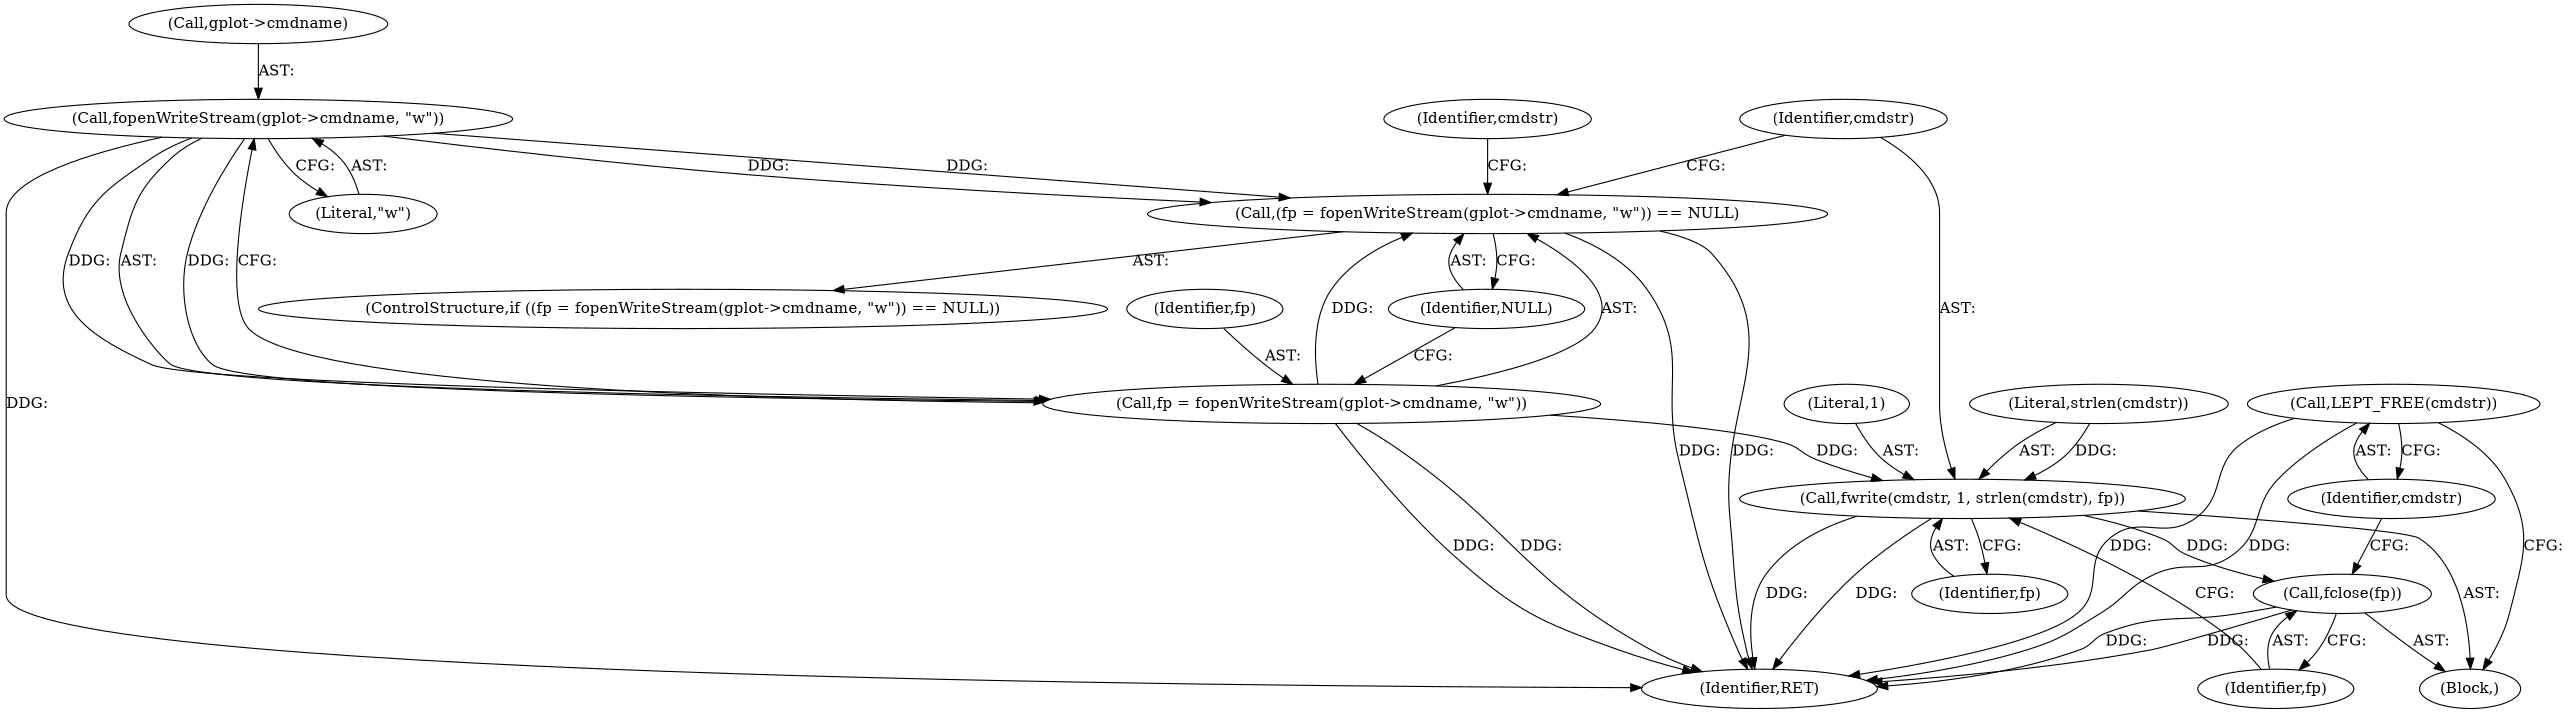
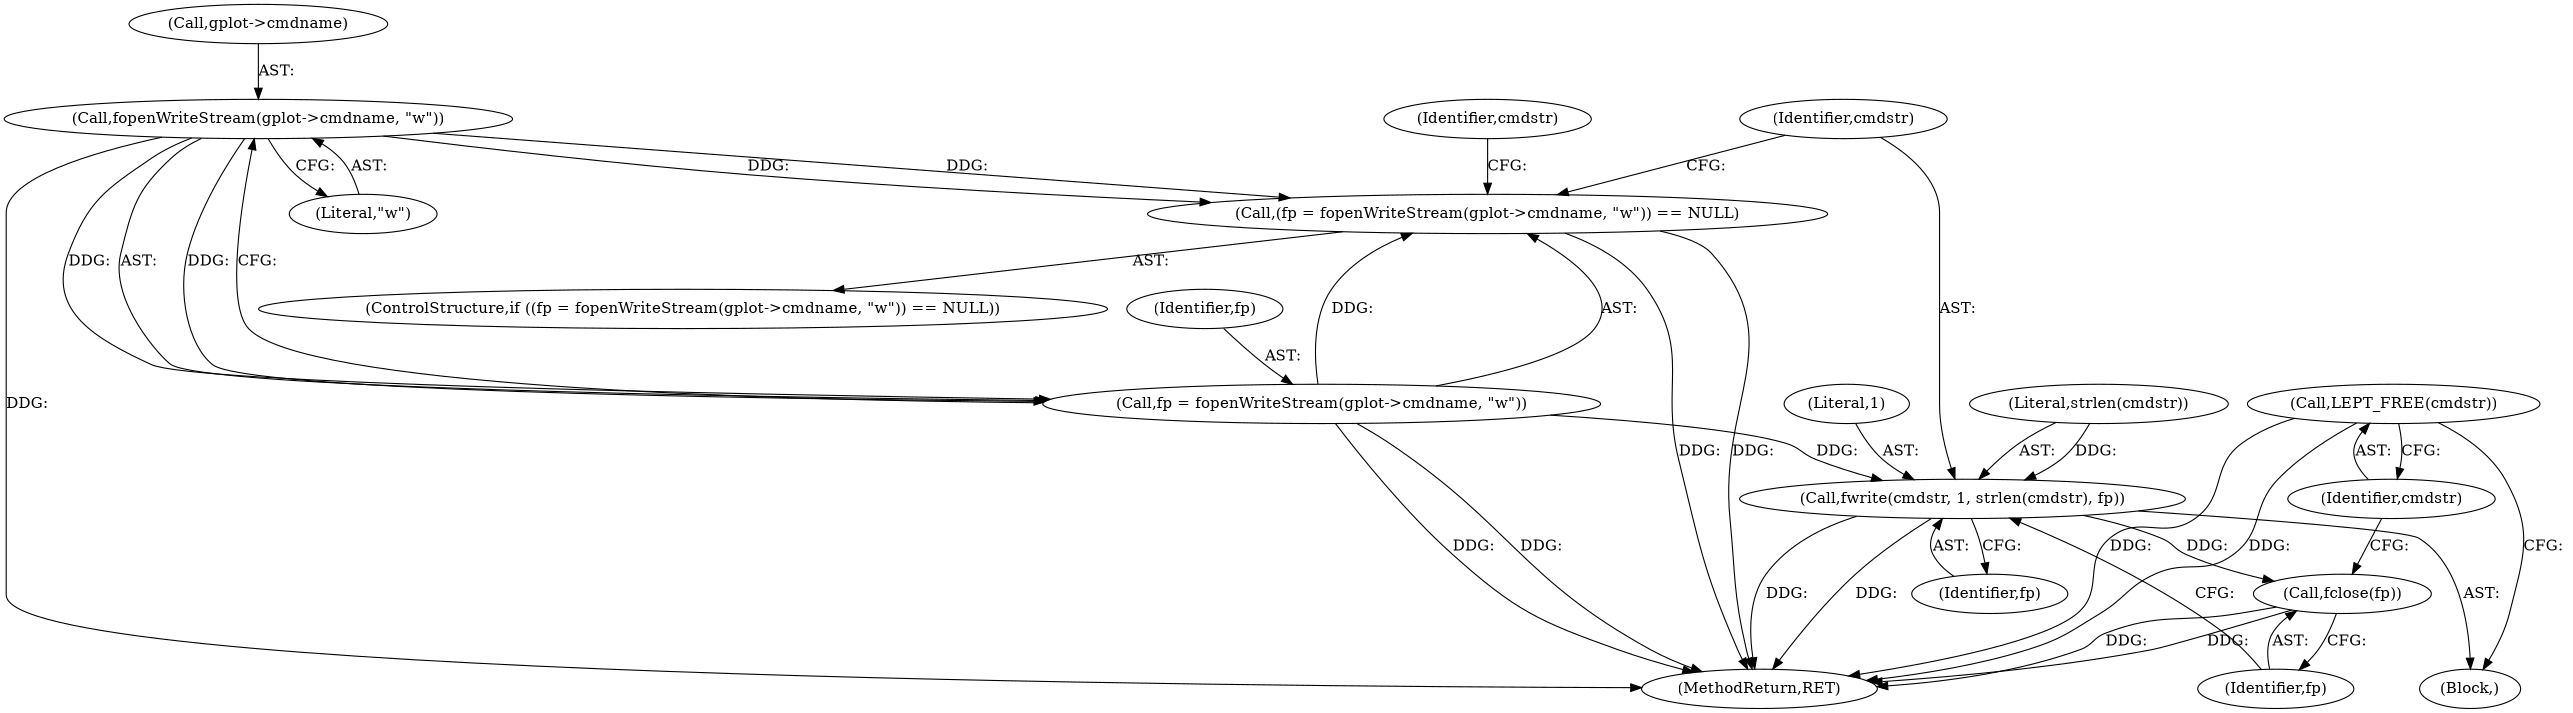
node "(Identifier,NULL)": removed
edge "(Call,fclose(fp))" -> "(Block,)": removed, label "AST:"
node "(Identifier,RET)": label "(Identifier,RET)" -> "(MethodReturn,RET)"
